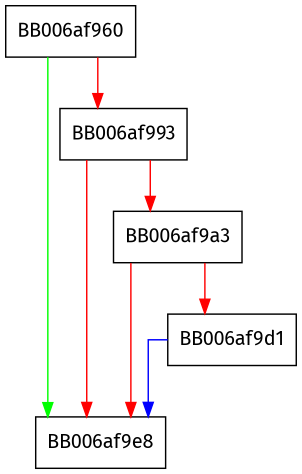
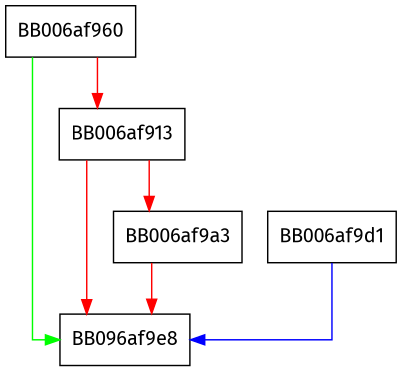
node "BB006af993": label "BB006af993" -> "BB006af913"
edge "BB006af9a3" -> "BB006af9d1": removed
node "BB006af9e8": label "BB006af9e8" -> "BB096af9e8"
